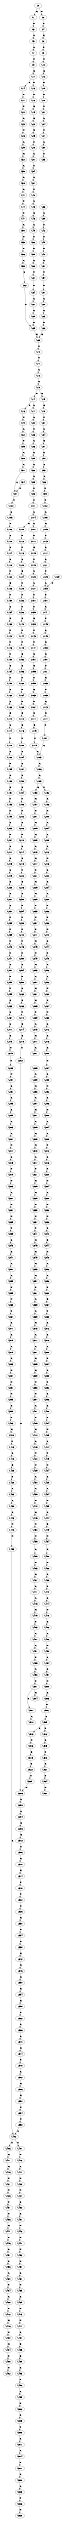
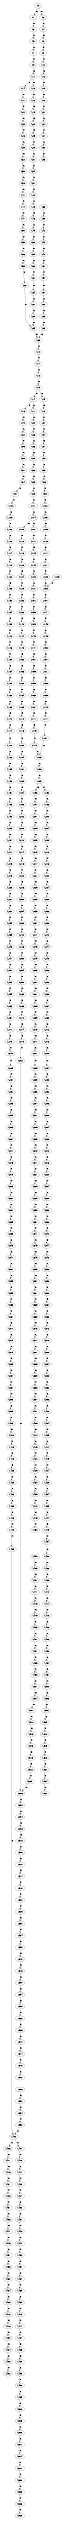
edge "S91" -> "S97": now "S91" -> "S94"
edge "S281" -> "S285": added, label "A"
node "S455": removed
edge "S501" -> "S507": now "S504" -> "S507"
edge "S509" -> "S513": now "S510" -> "S513"
edge "S382" -> "S386": removed, label "G"
